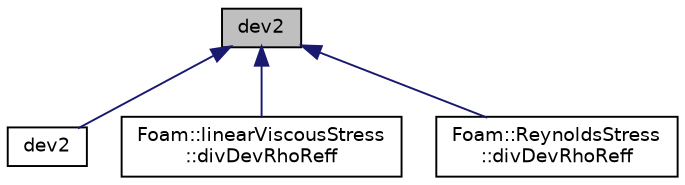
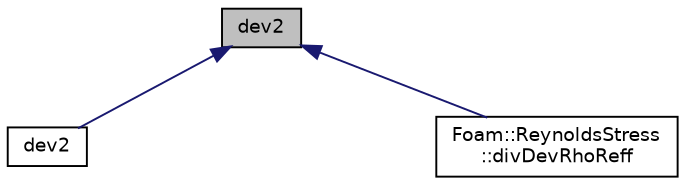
node "Foam::linearViscousStress ::divDevRhoReff": removed
